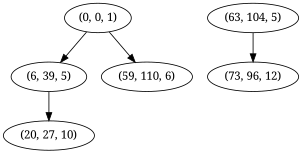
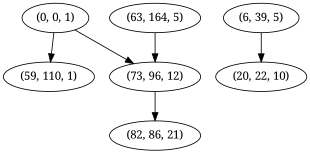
node "(63, 104, 5)": label "(63, 104, 5)" -> "(63, 164, 5)"
edge "(0, 0, 1)" -> "(6, 39, 5)": now "(0, 0, 1)" -> "(73, 96, 12)"
node "(59, 110, 6)": label "(59, 110, 6)" -> "(59, 110, 1)"
node "(20, 27, 10)": label "(20, 27, 10)" -> "(20, 22, 10)"
node "(82, 86, 21)": added
